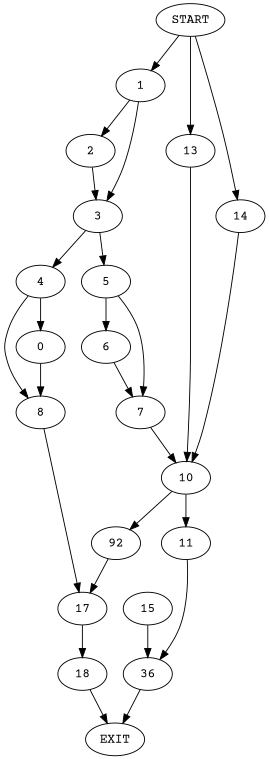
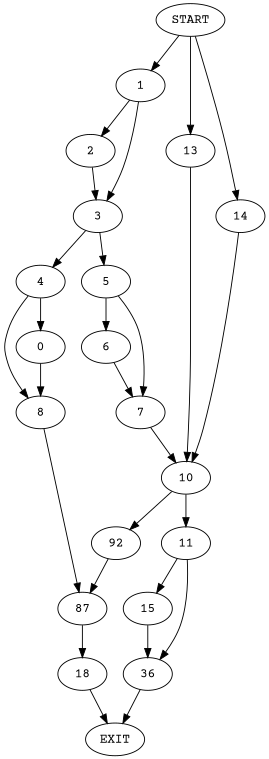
edge "11" -> "15": added
node "17": label "17" -> "87"
